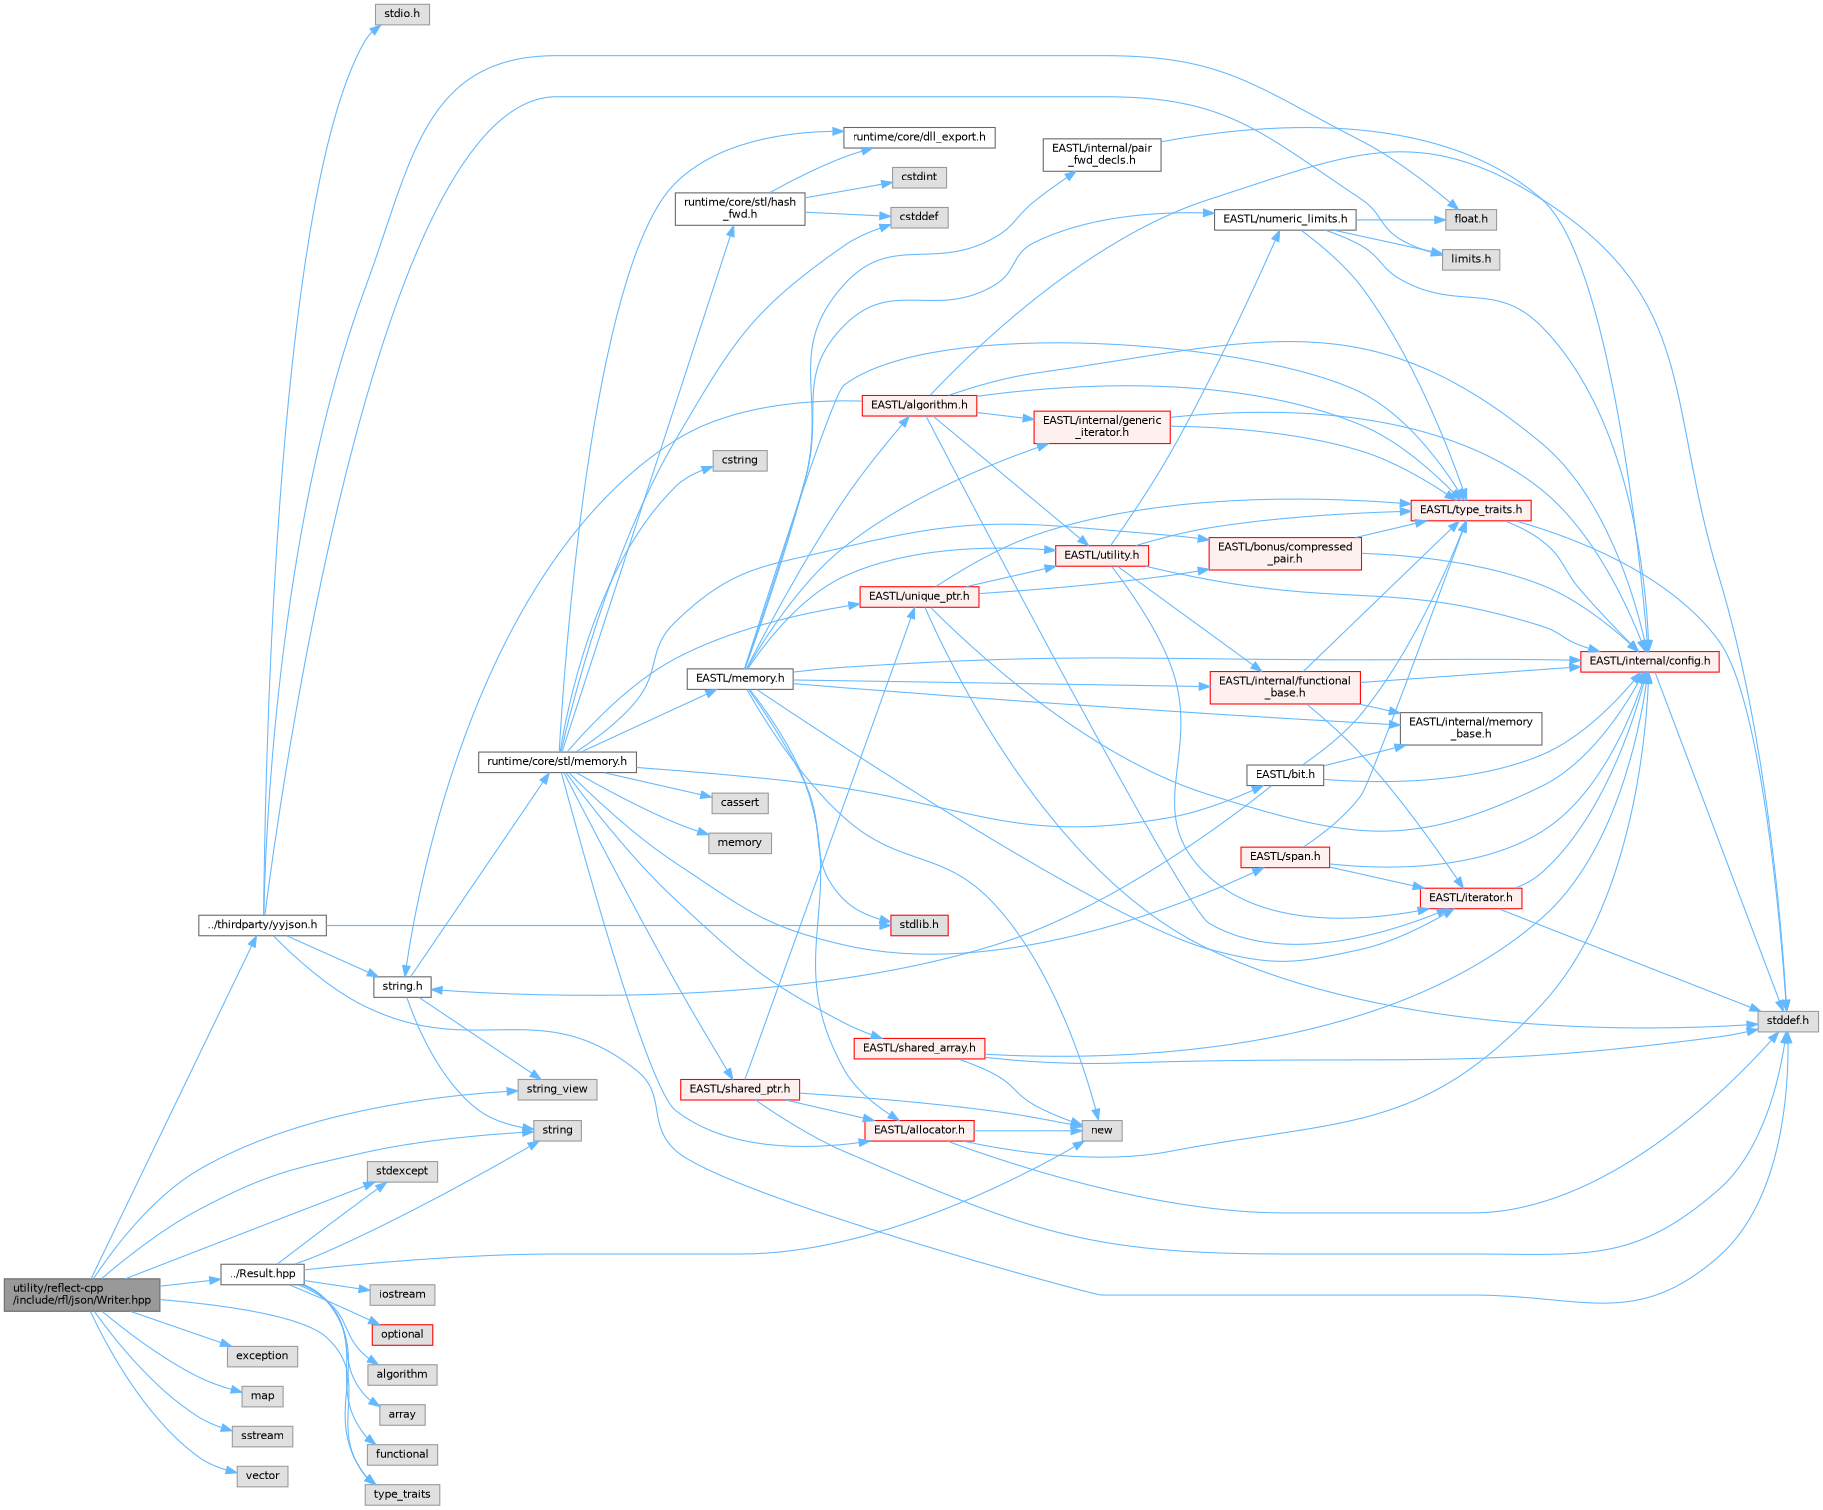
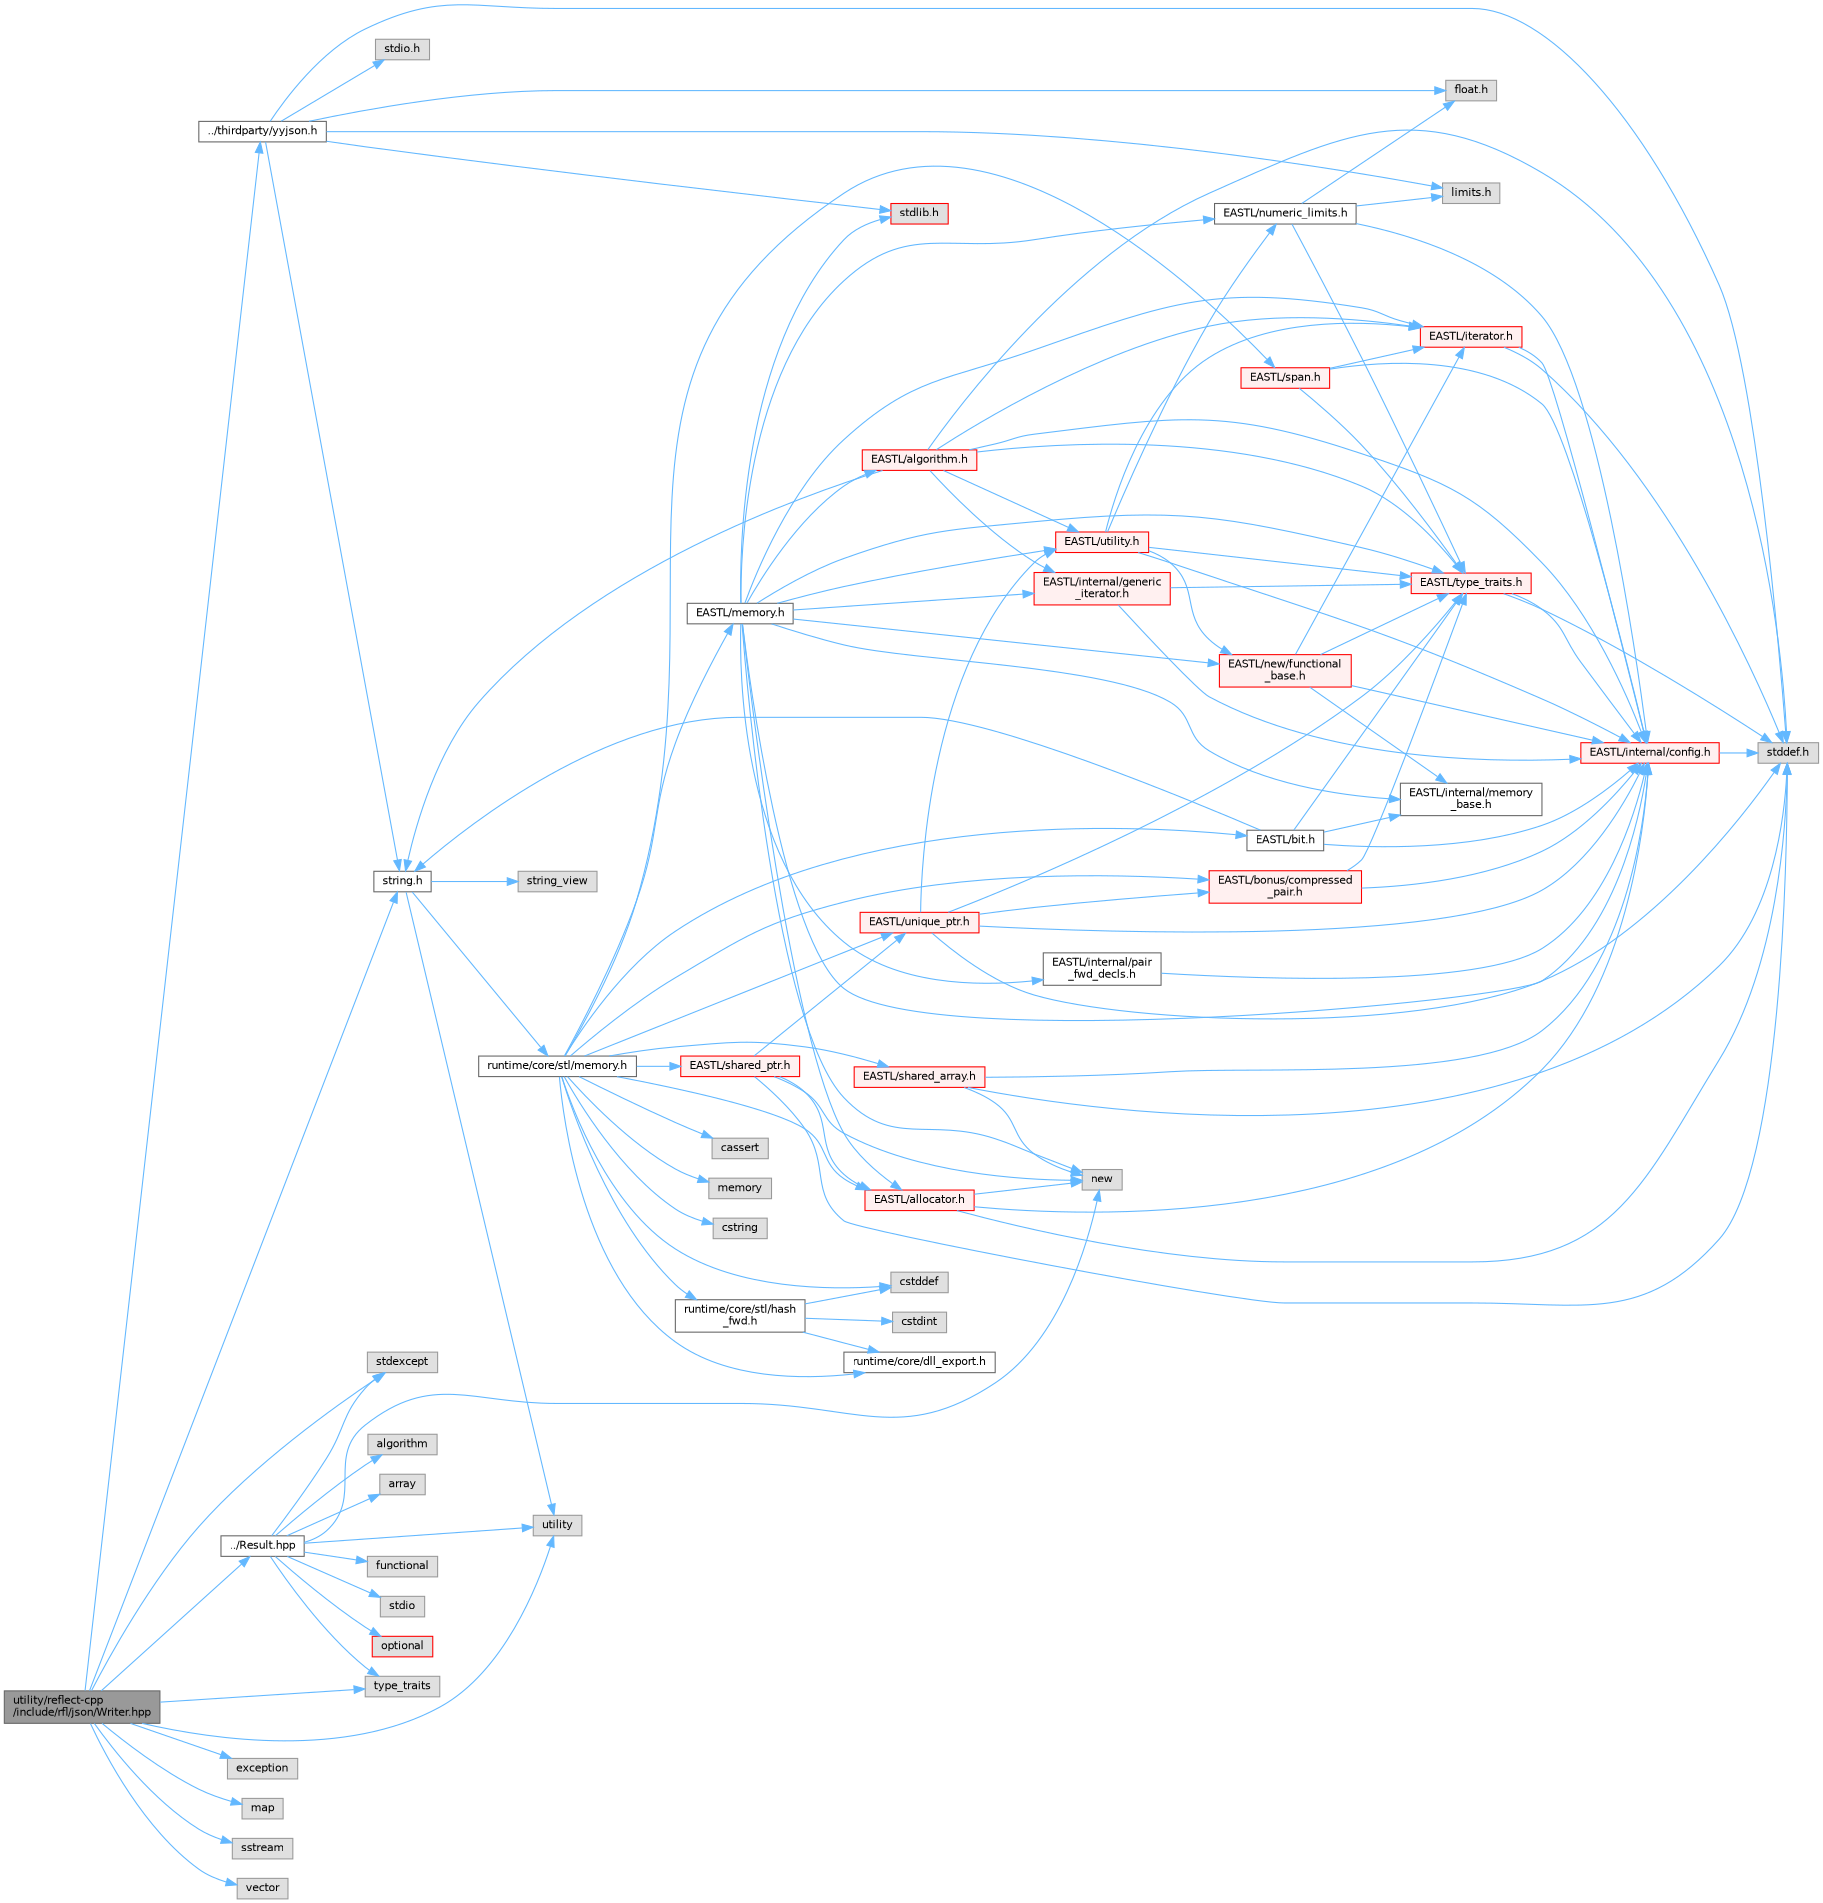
node "EASTL/internal/functional _base.h": label "EASTL/internal/functional _base.h" -> "EASTL/new/functional _base.h"
node "string": label "string" -> "utility"
edge "utility/reflect-cpp /include/rfl/json/Writer.hpp" -> "string_view": now "utility/reflect-cpp /include/rfl/json/Writer.hpp" -> "string.h"
node "iostream": label "iostream" -> "stdio"
